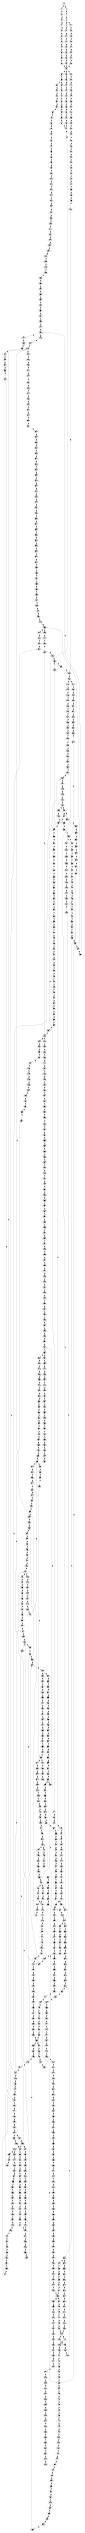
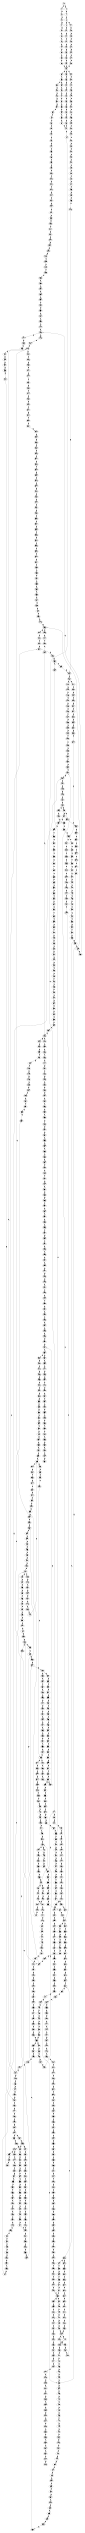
node "S547": added
